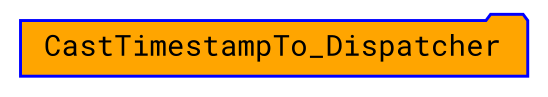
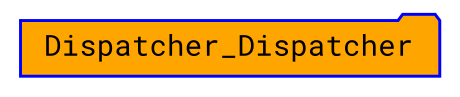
node "CastTimestampTo_Dispatcher": label "CastTimestampTo_Dispatcher" -> "Dispatcher_Dispatcher"
